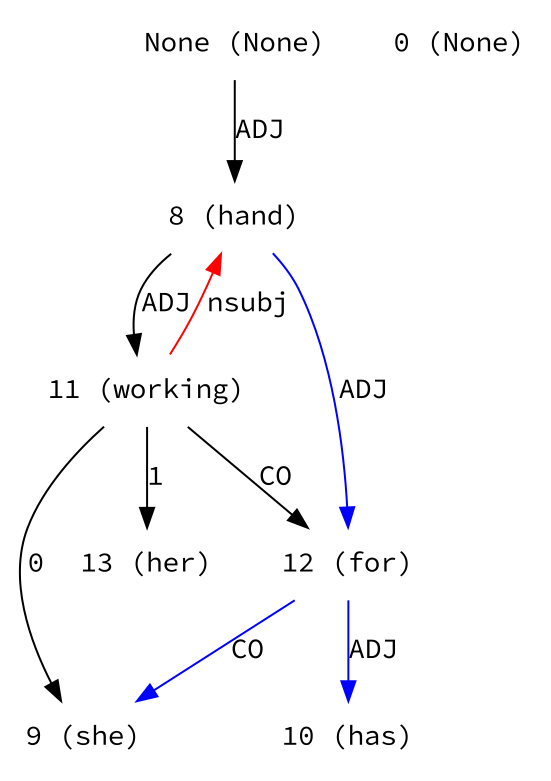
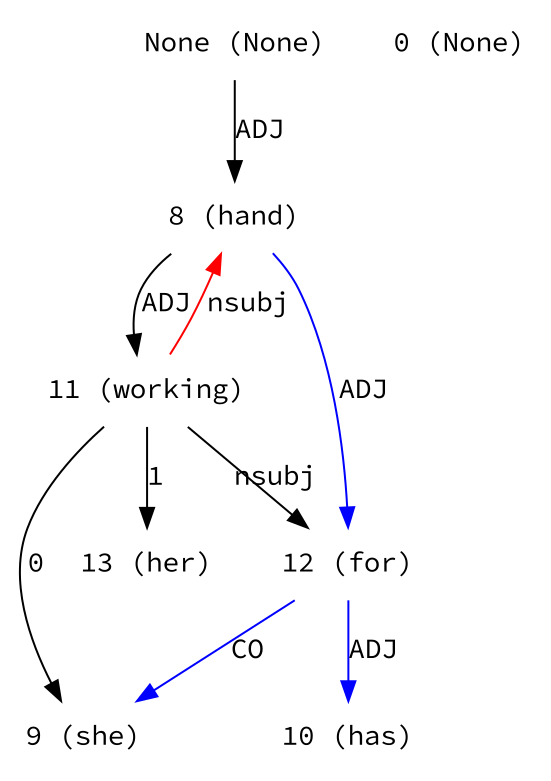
edge "11 (working)" -> "12 (for)": label "CO" -> "nsubj"
